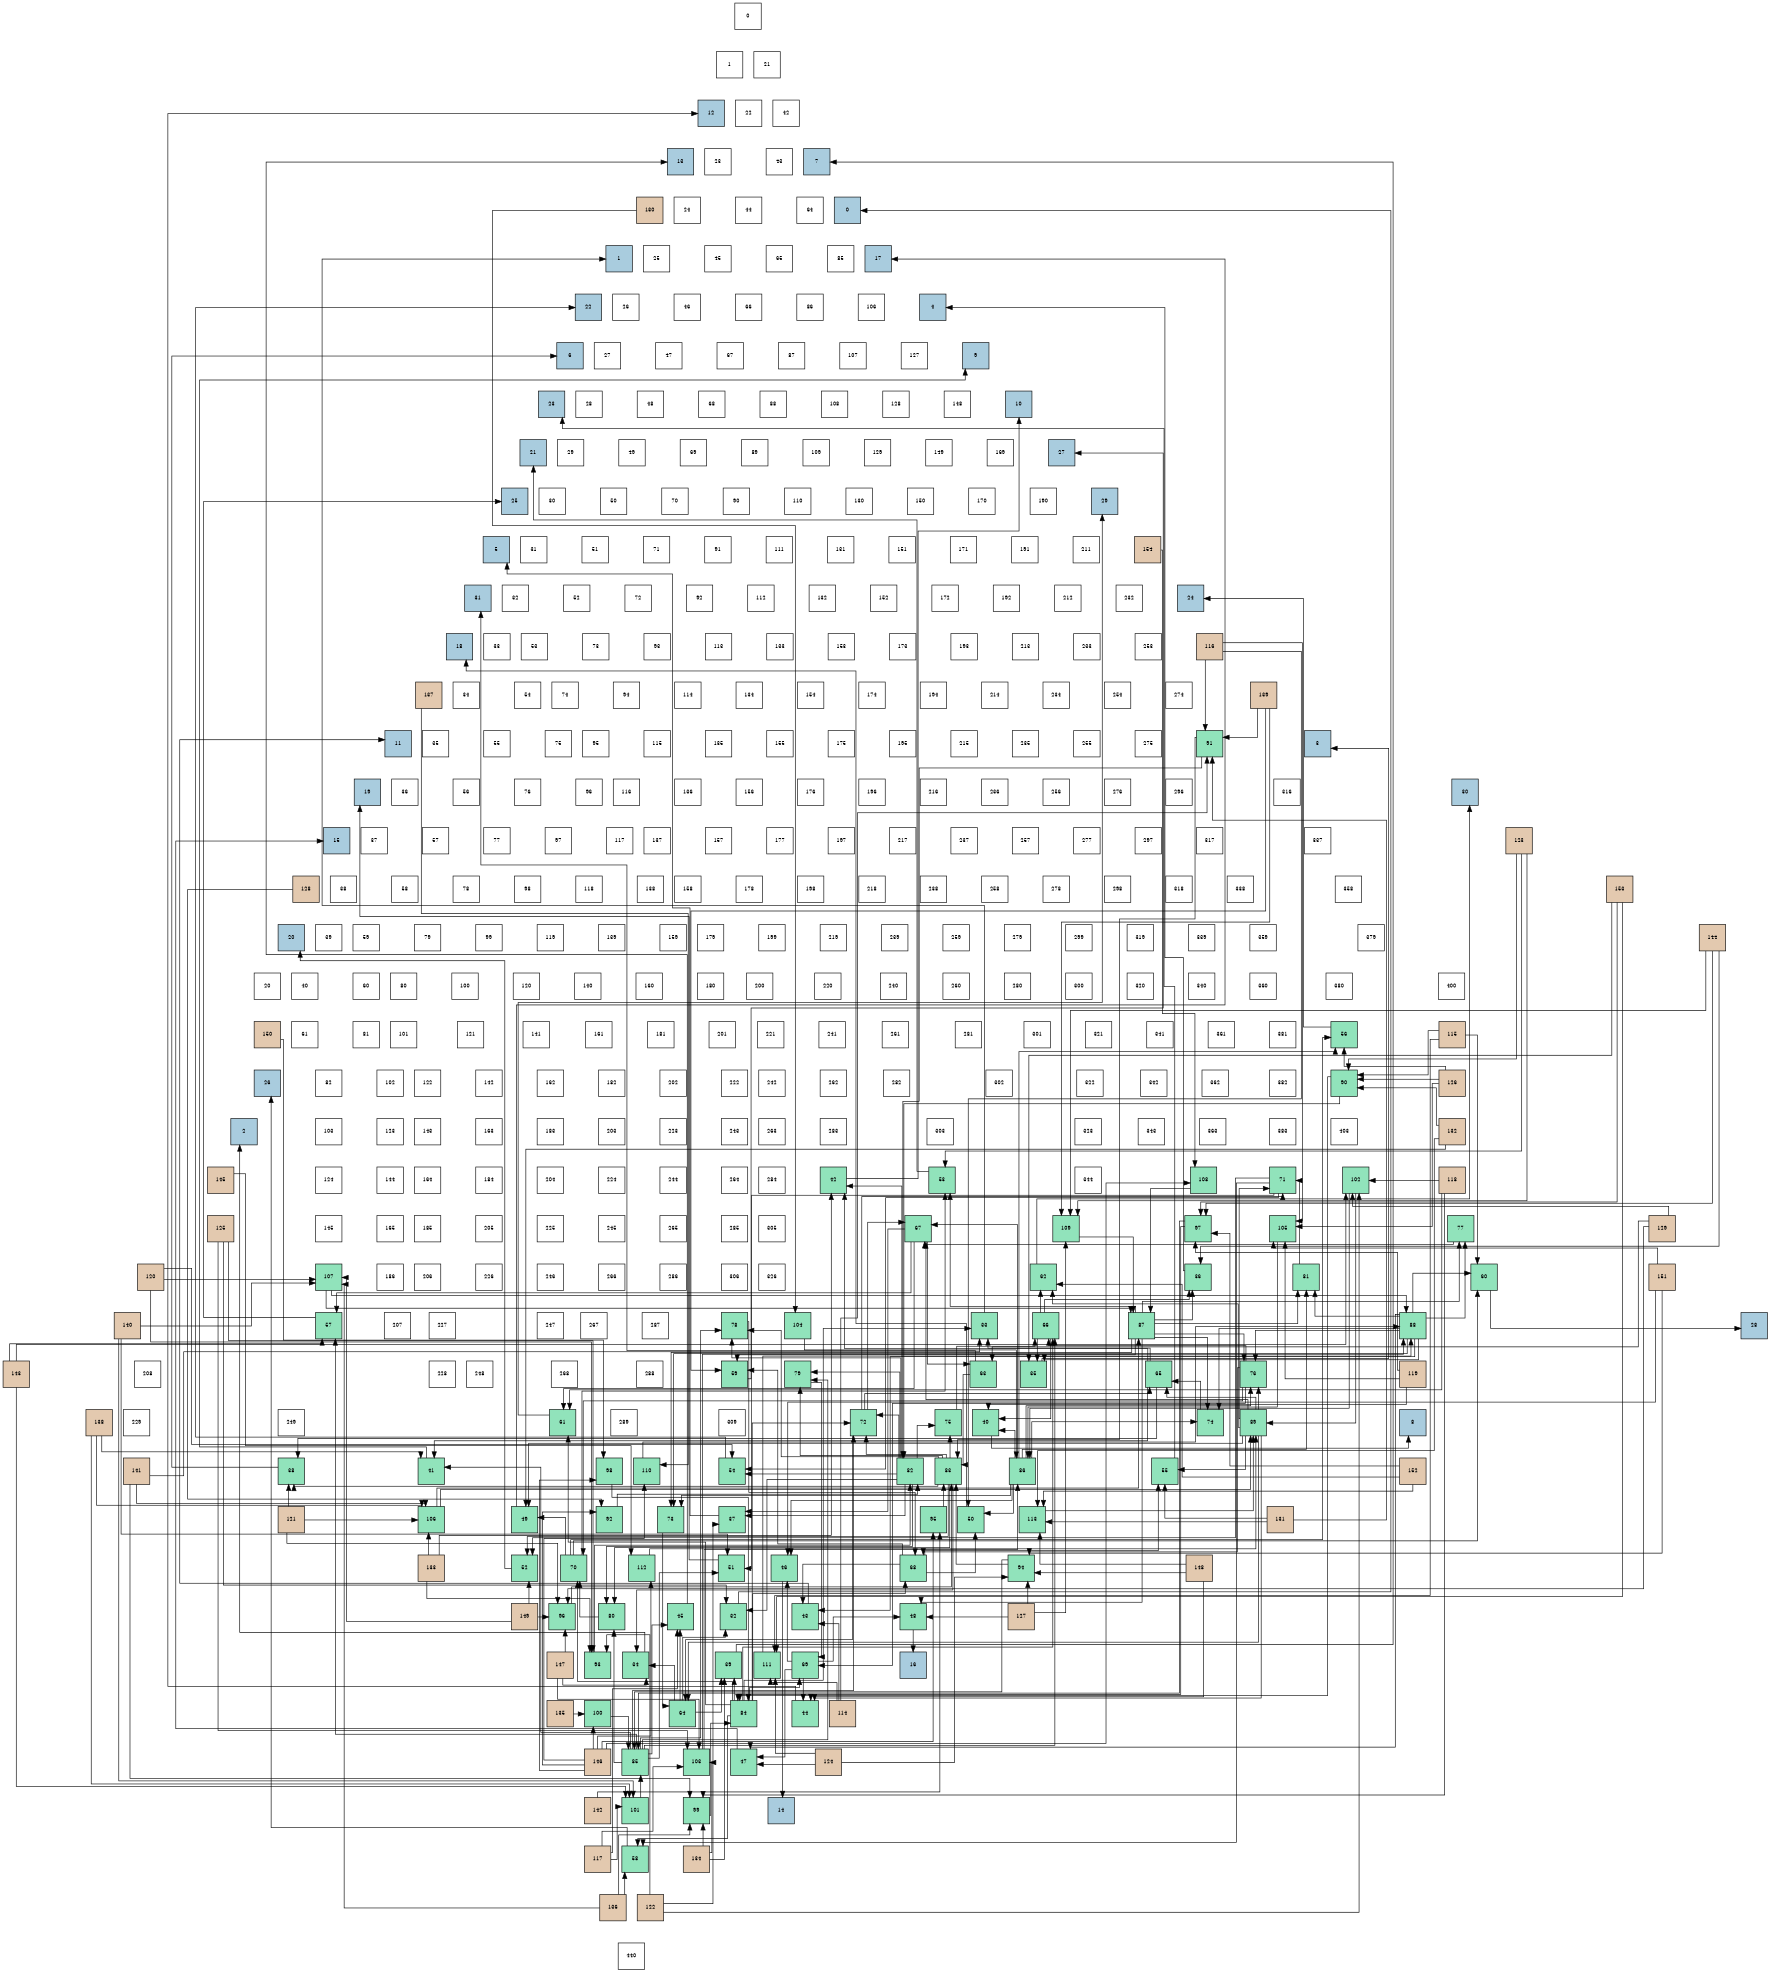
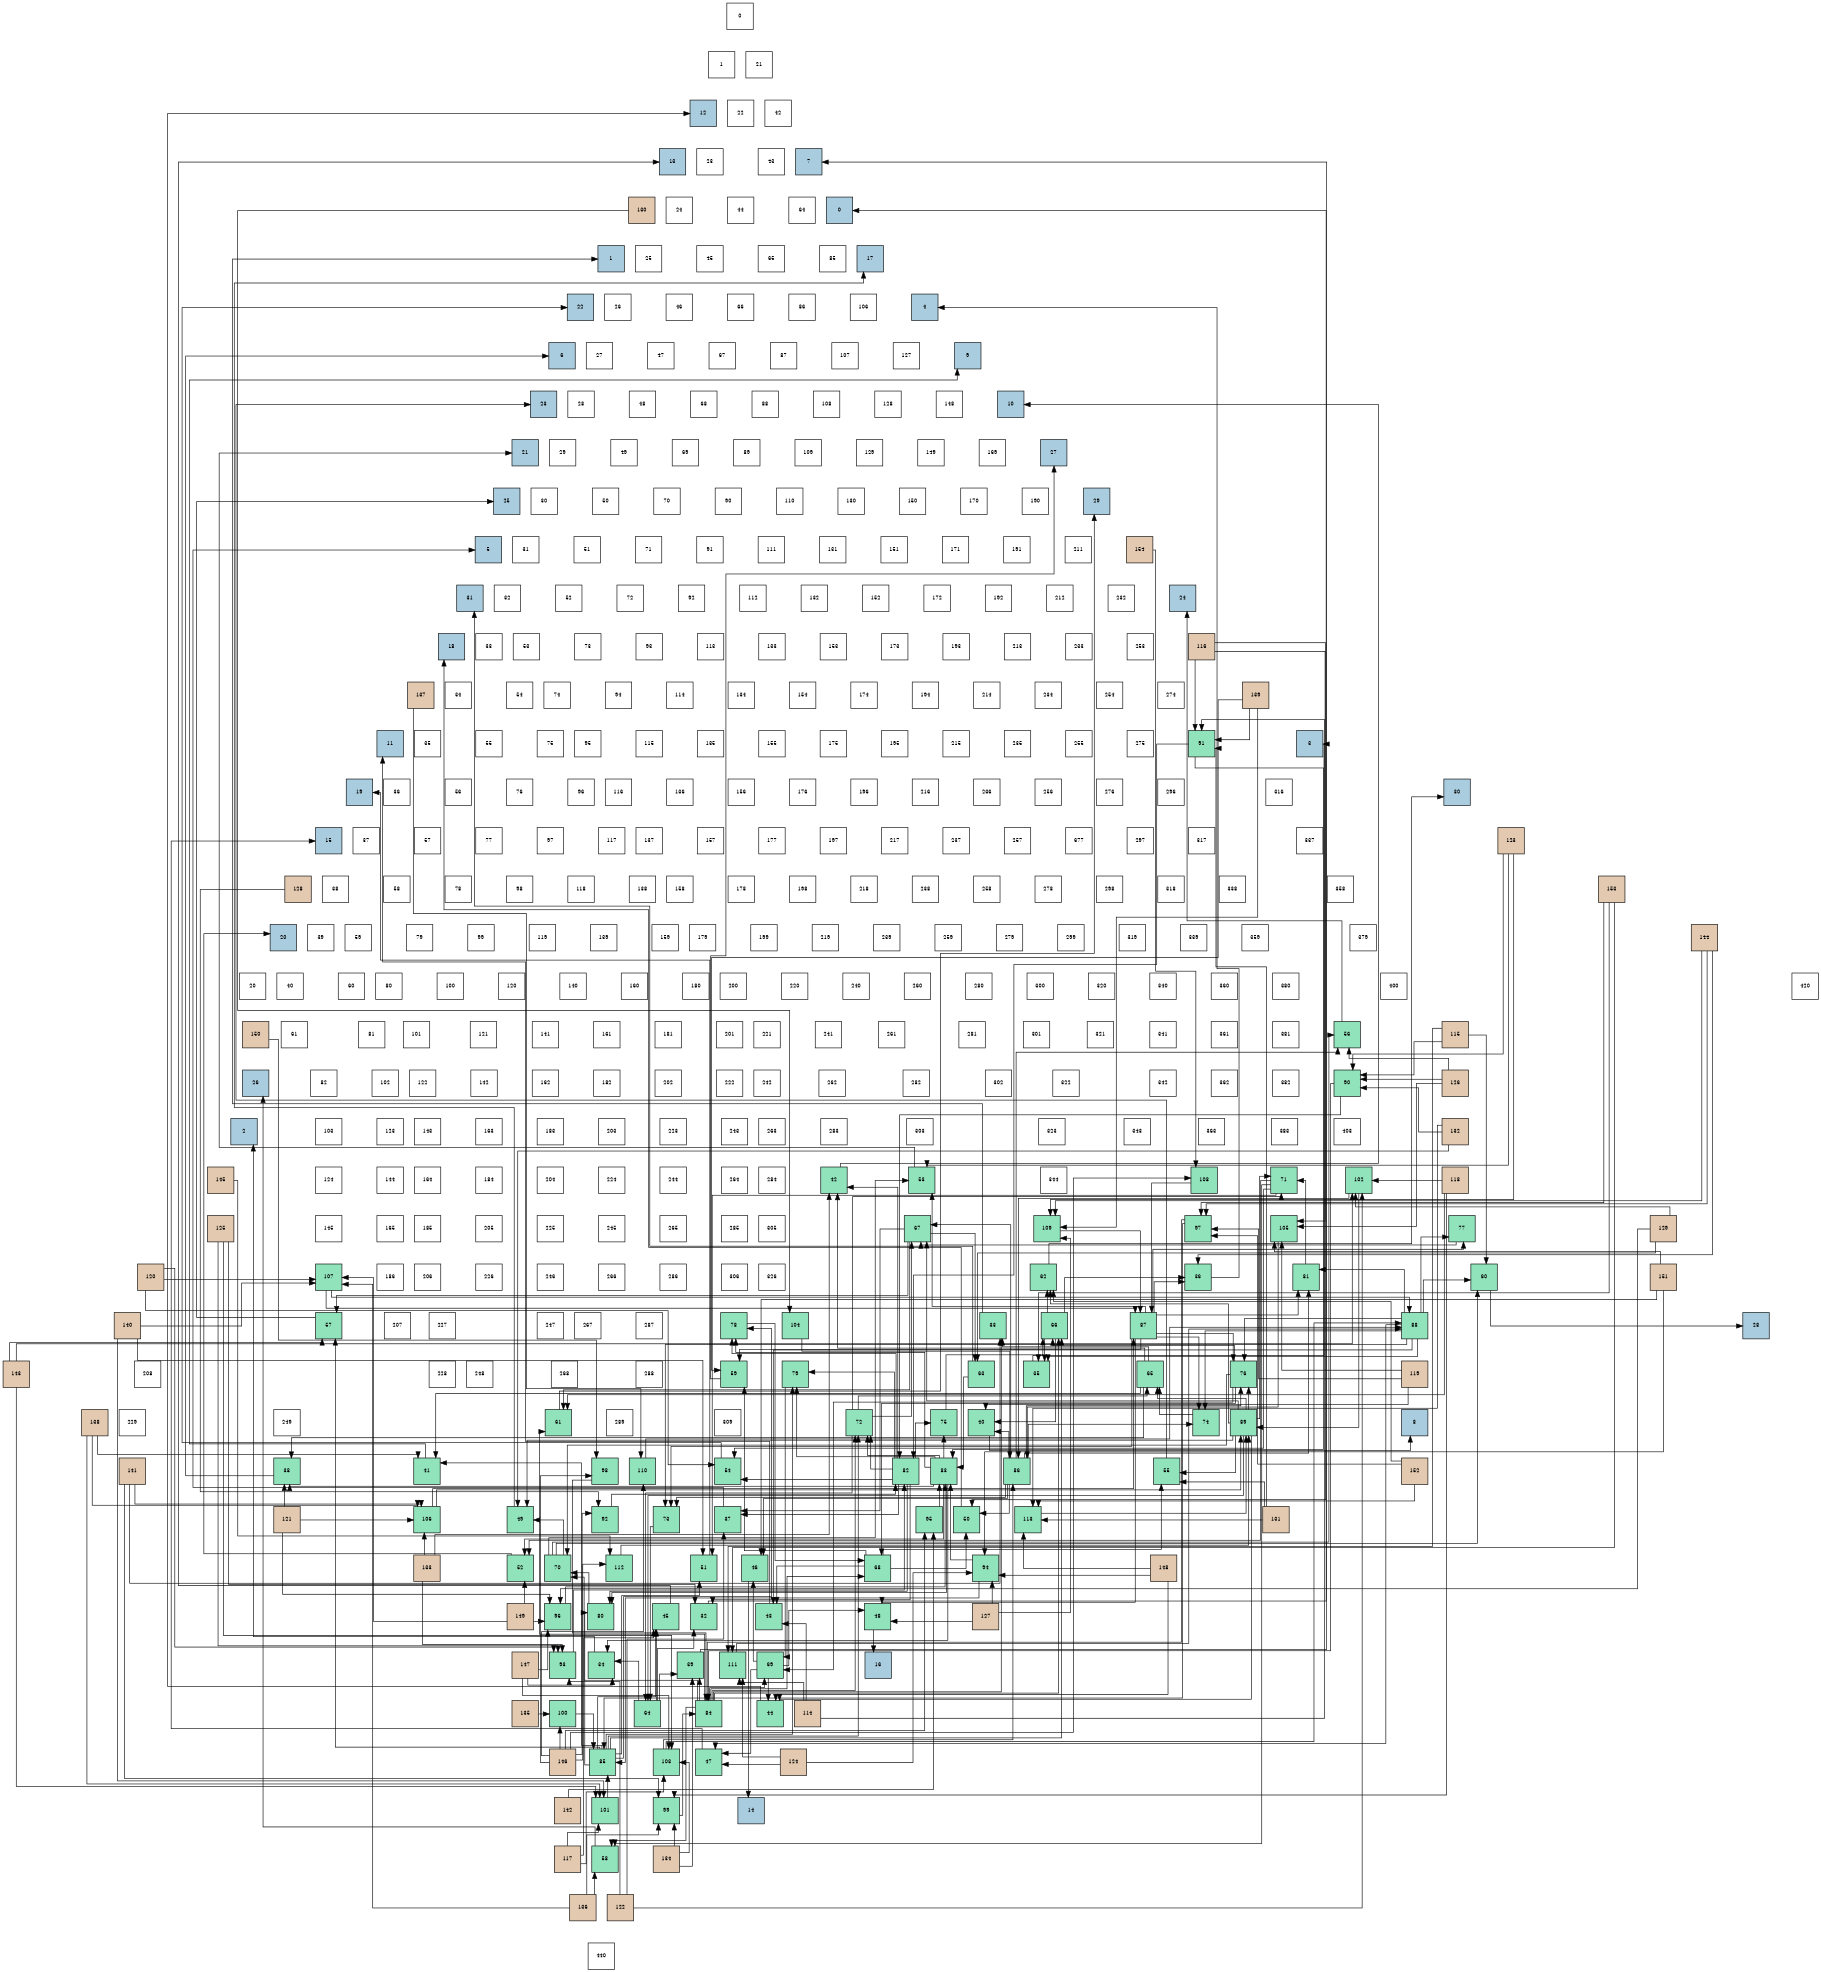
node "277": label "277" -> "677"
node "420": added
